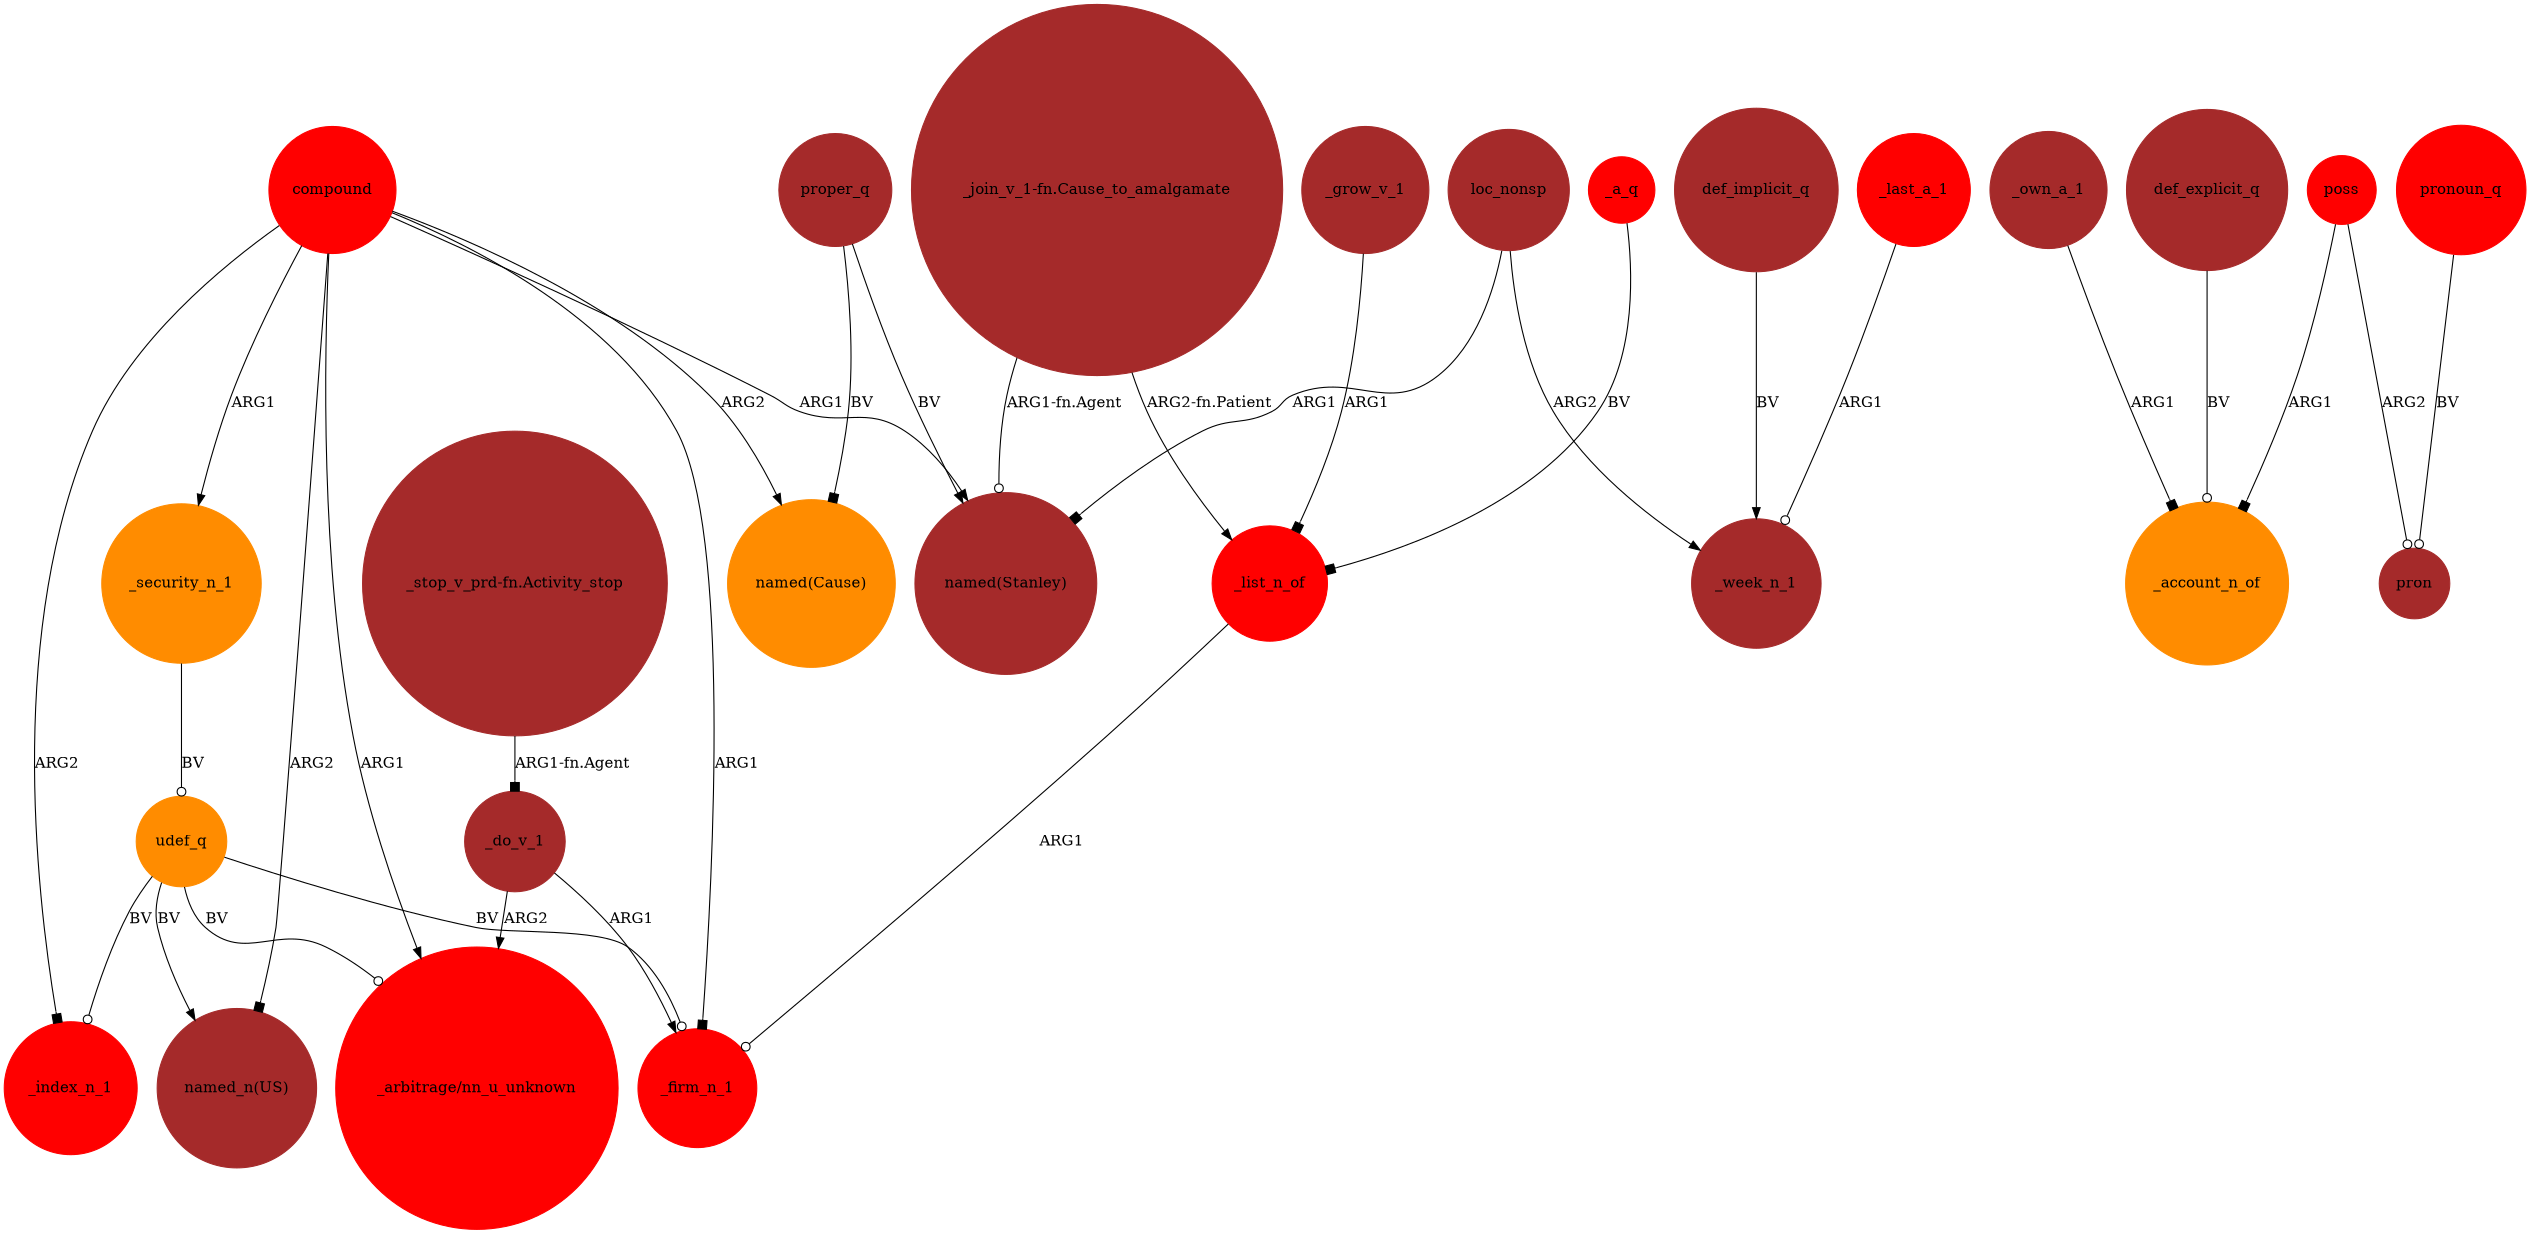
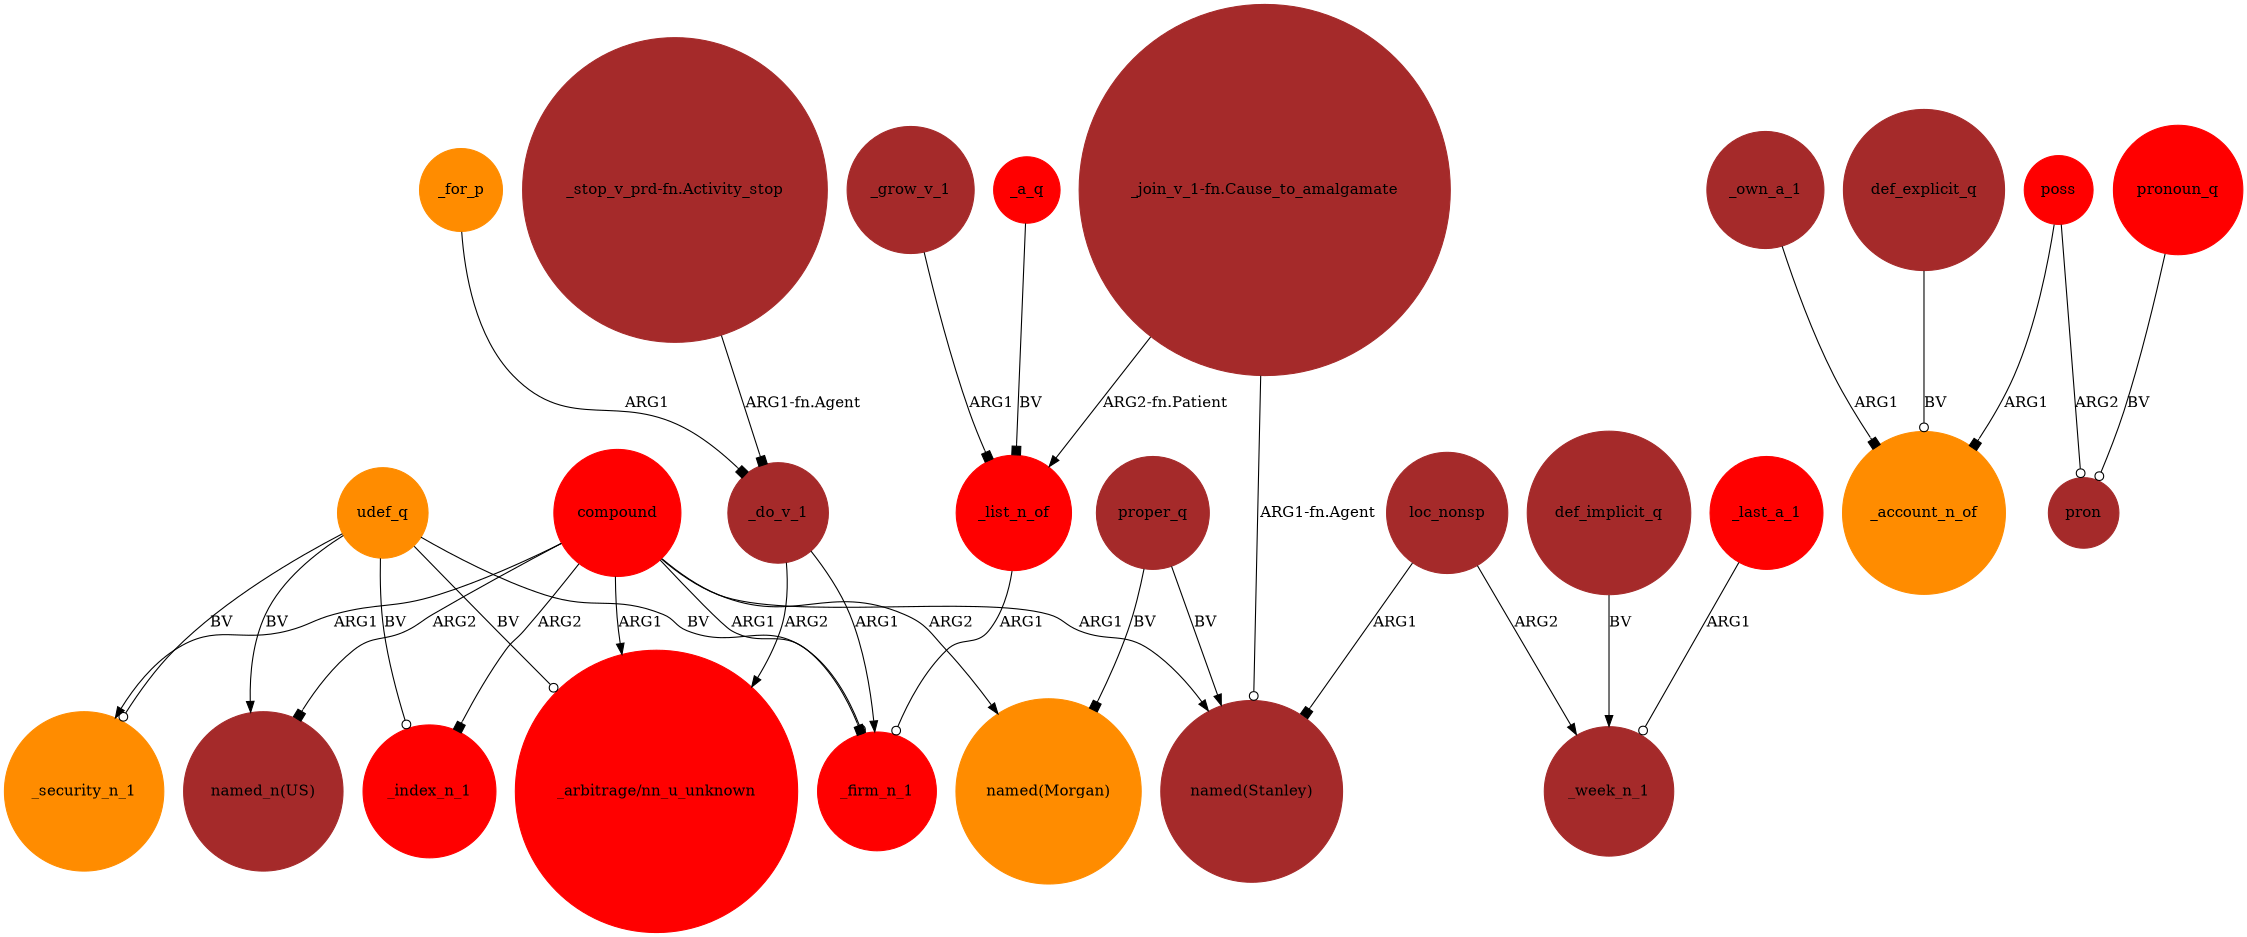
node "_for_p": added
node "named(Cause)": label "named(Cause)" -> "named(Morgan)"
edge "_security_n_1" -> "udef_q": reversed
